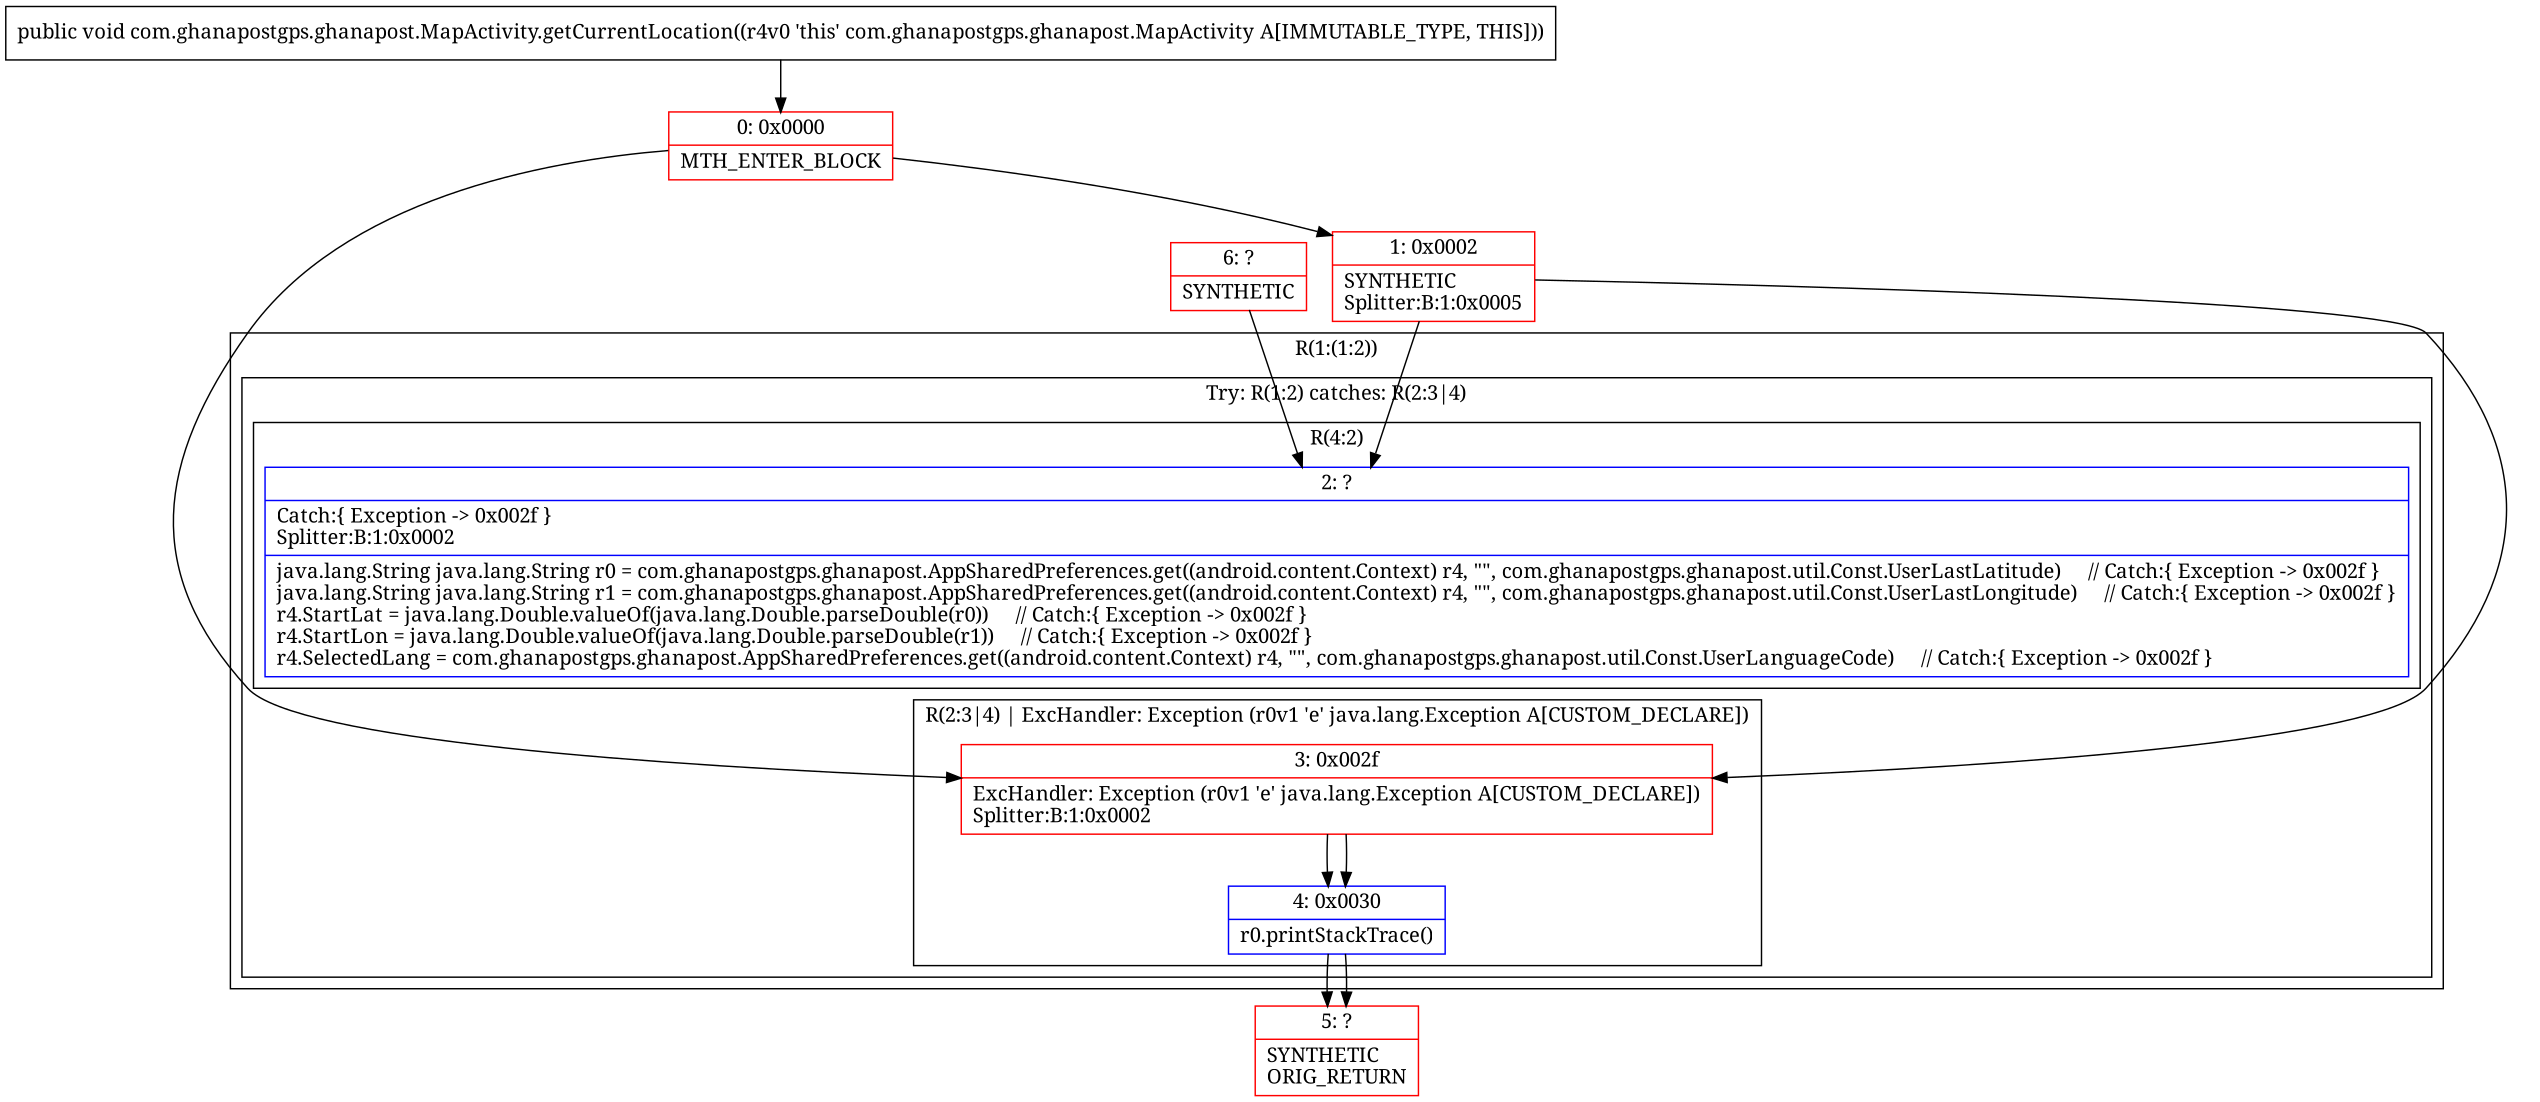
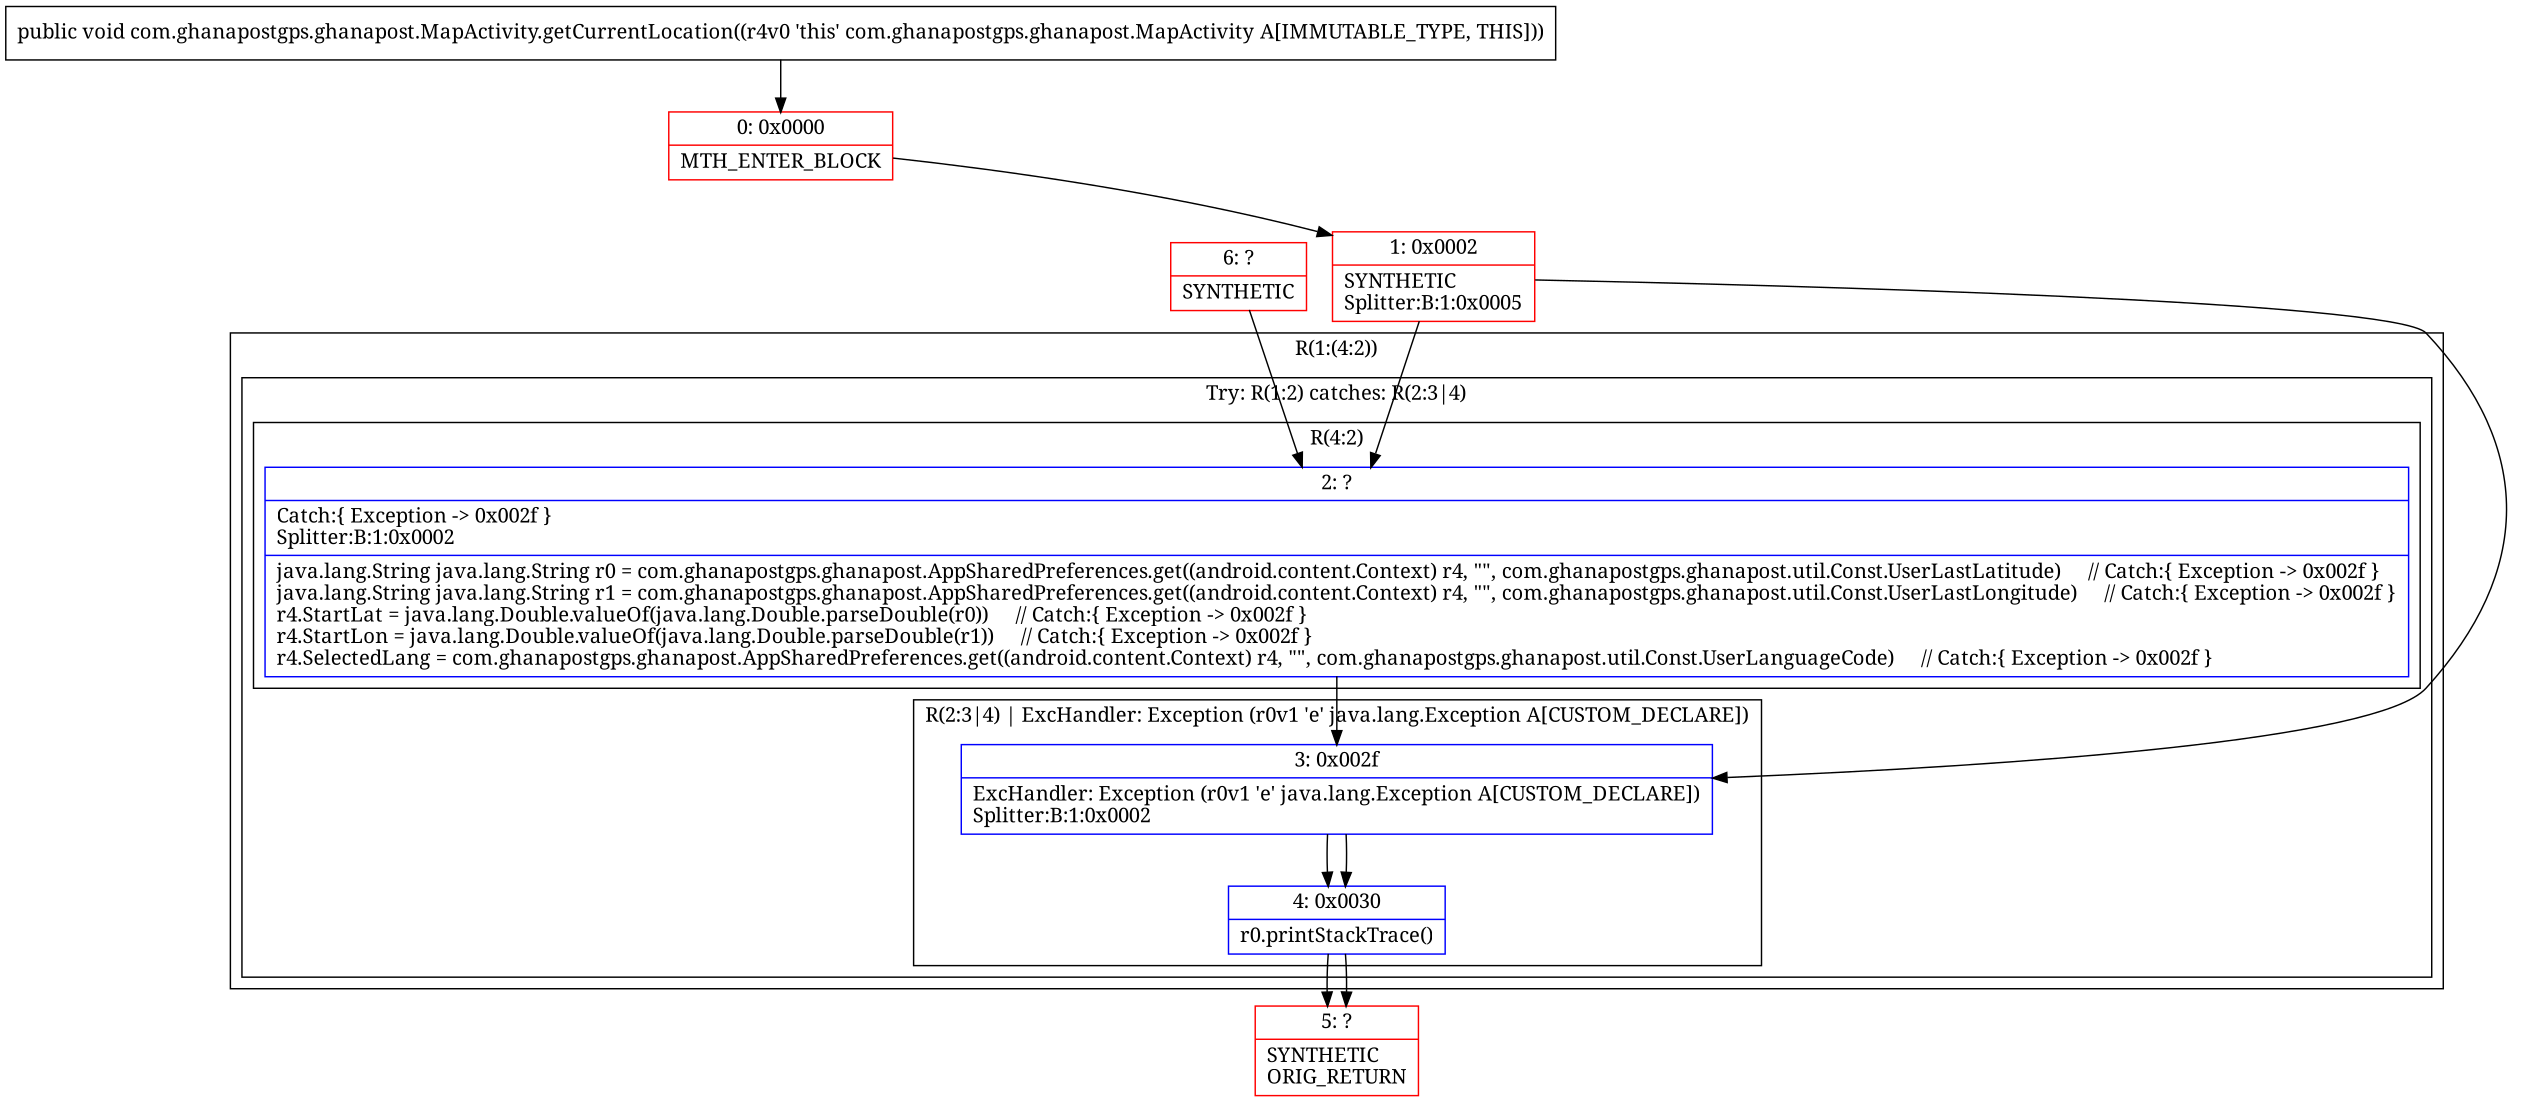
cluster "R(1:(1:2))": label "R(1:(1:2))" -> "R(1:(4:2))"
edge "0: 0x0000" -> "3: 0x002f": now "2: ?" -> "3: 0x002f"
node "3: 0x002f": color red -> blue
